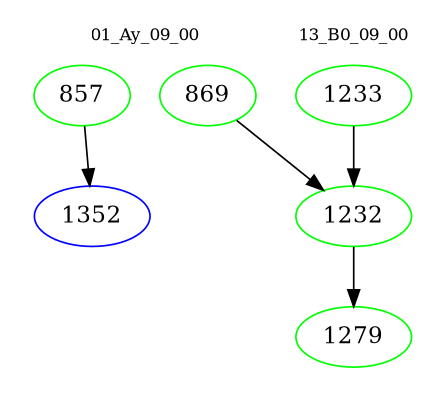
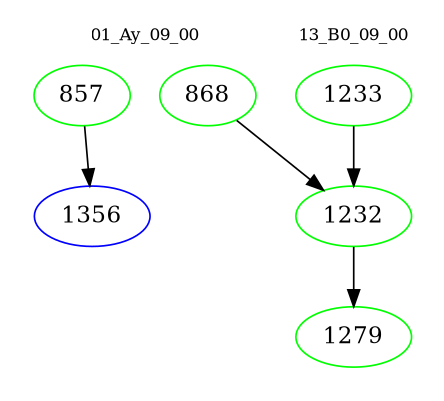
node "869": label "869" -> "868"
node "1352": label "1352" -> "1356"
